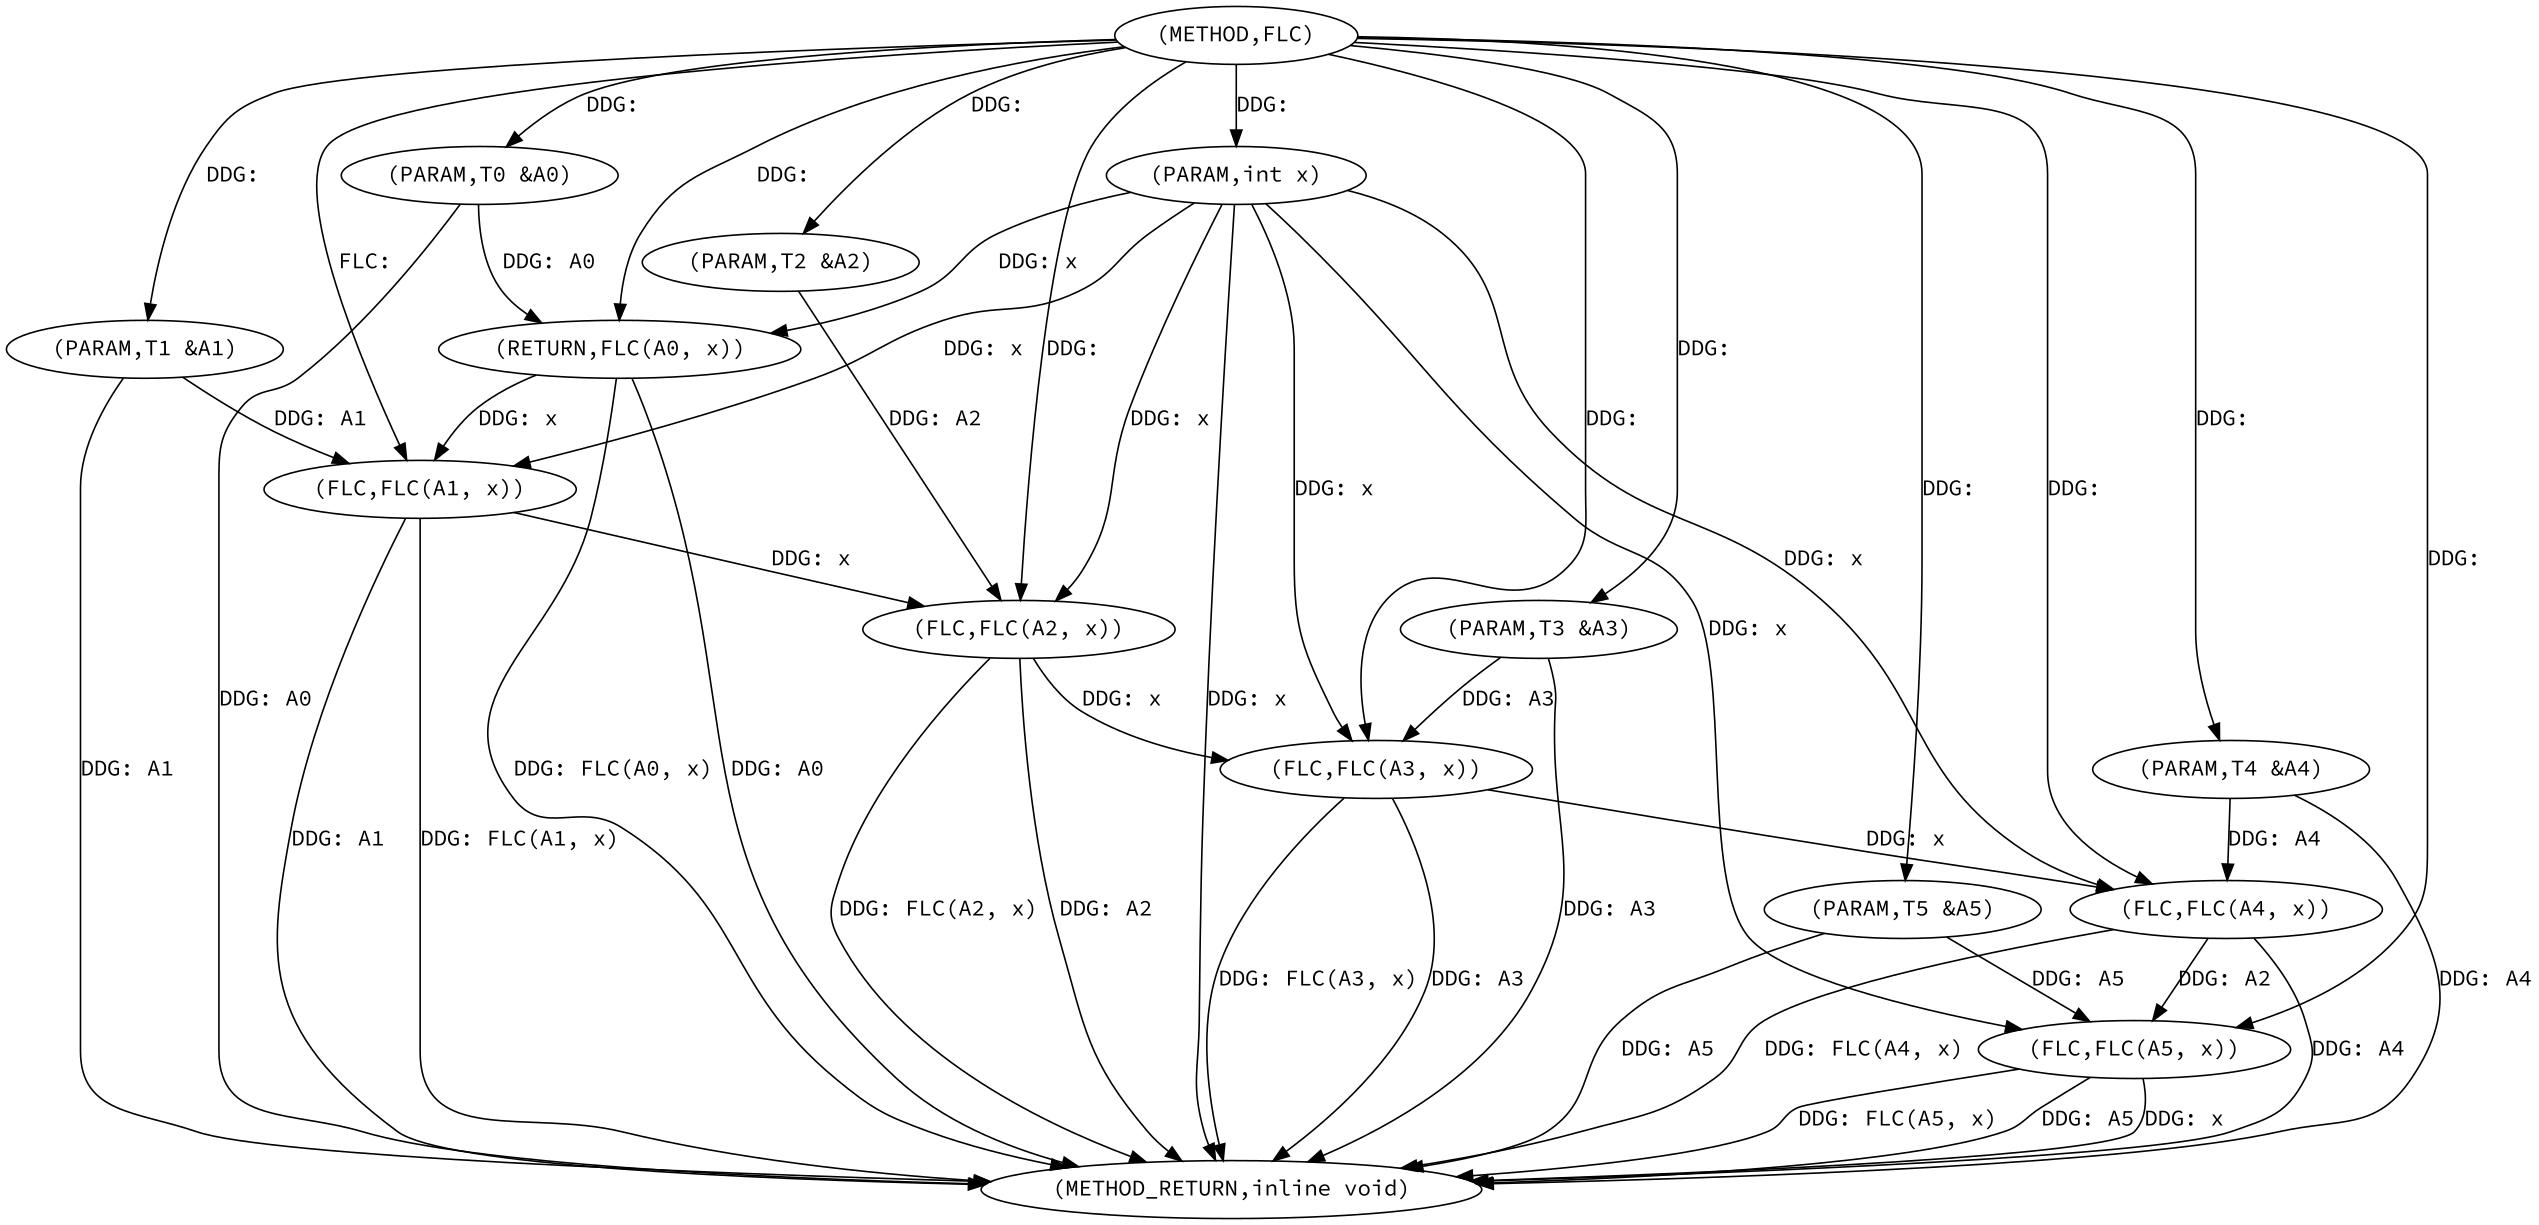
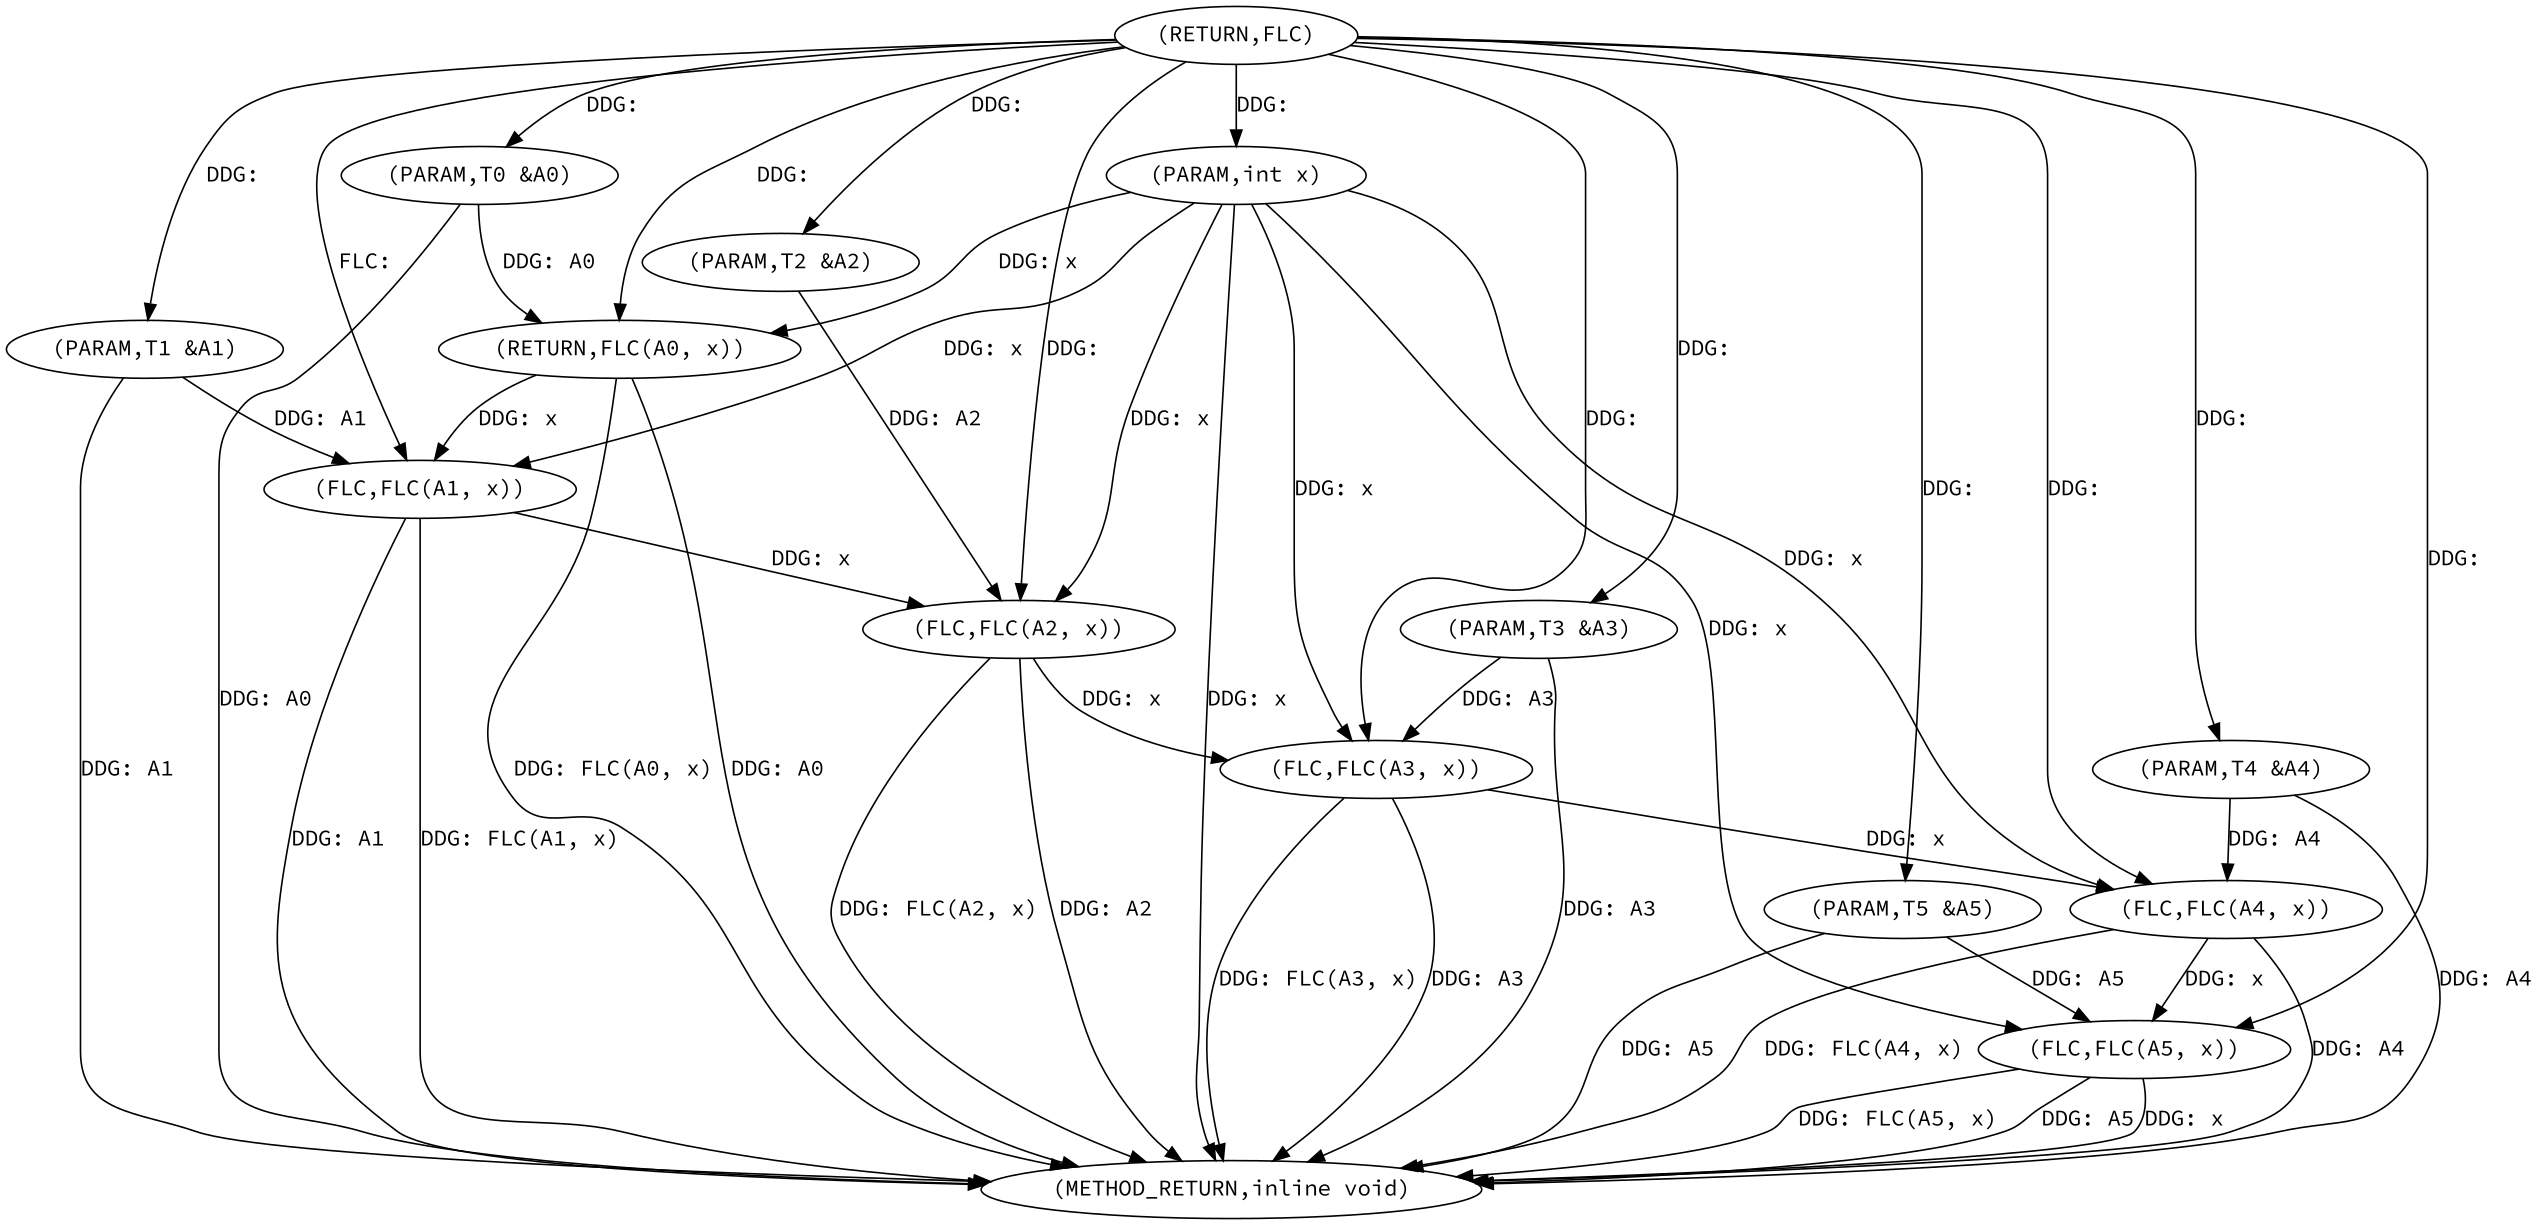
node "(METHOD,FLC)": label "(METHOD,FLC)" -> "(RETURN,FLC)"
edge "(FLC,FLC(A4, x))" -> "(FLC,FLC(A5, x))": label "DDG: A2" -> "DDG: x"
